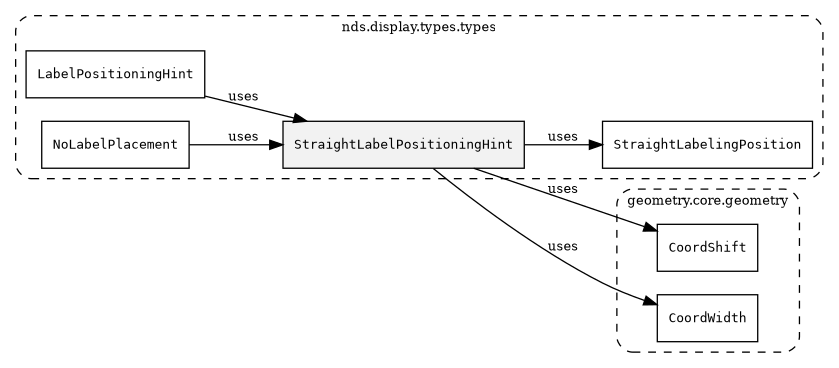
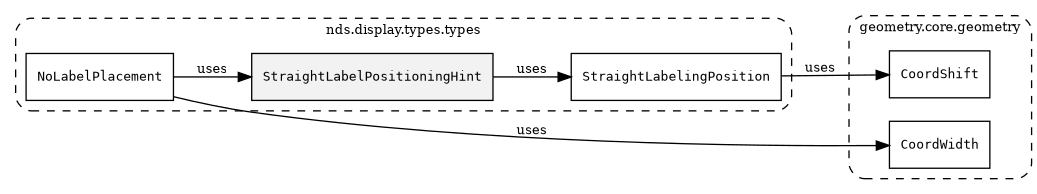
node "LabelPositioningHint": removed
edge "StraightLabelPositioningHint" -> "CoordShift": now "StraightLabelingPosition" -> "CoordShift"
edge "StraightLabelPositioningHint" -> "CoordWidth": now "NoLabelPlacement" -> "CoordWidth"
